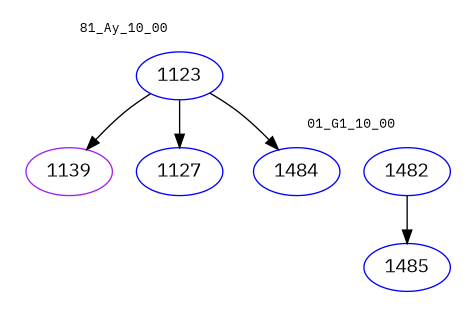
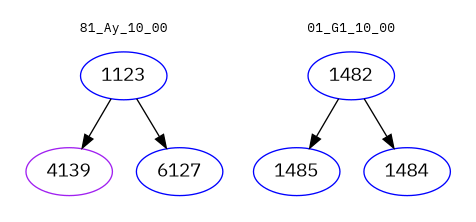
edge "1123" -> "1484": now "1482" -> "1484"
node "1139": label "1139" -> "4139"
node "1127": label "1127" -> "6127"
